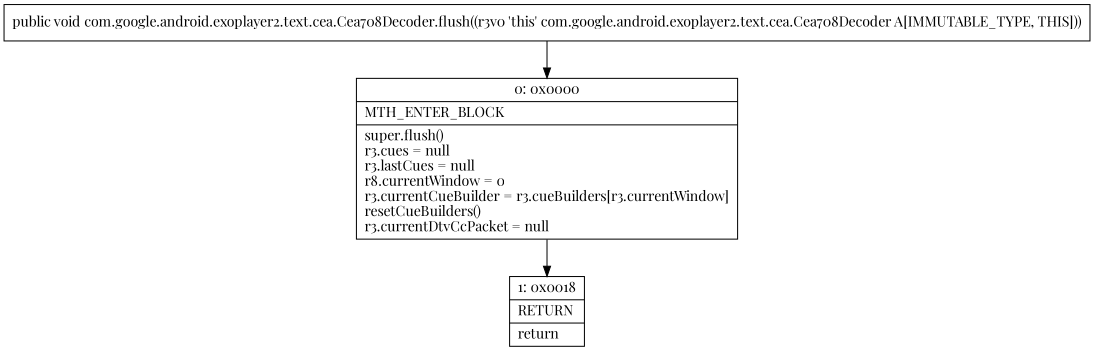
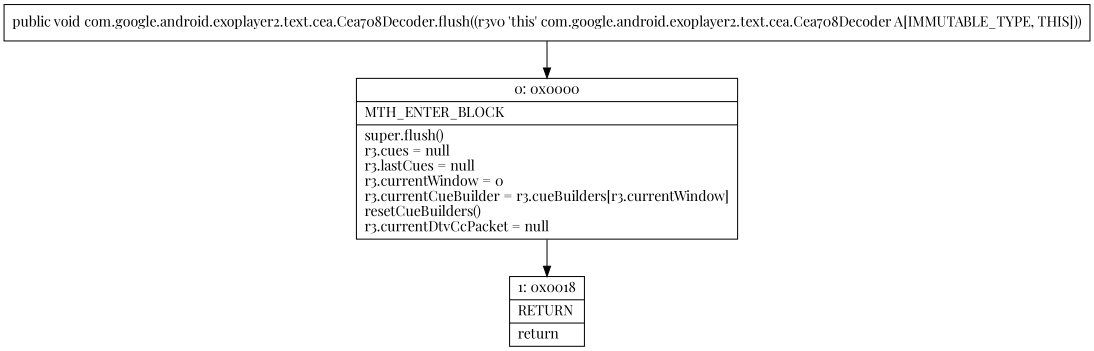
node "0: 0x0000": text "r8.currentWindow = 0" -> "r3.currentWindow = 0"
